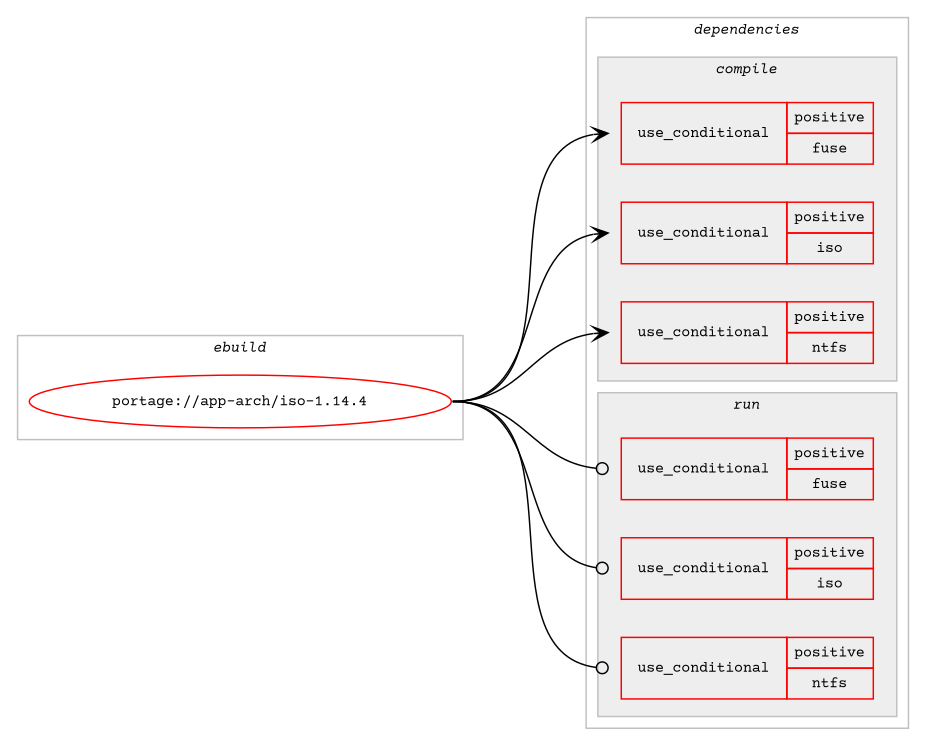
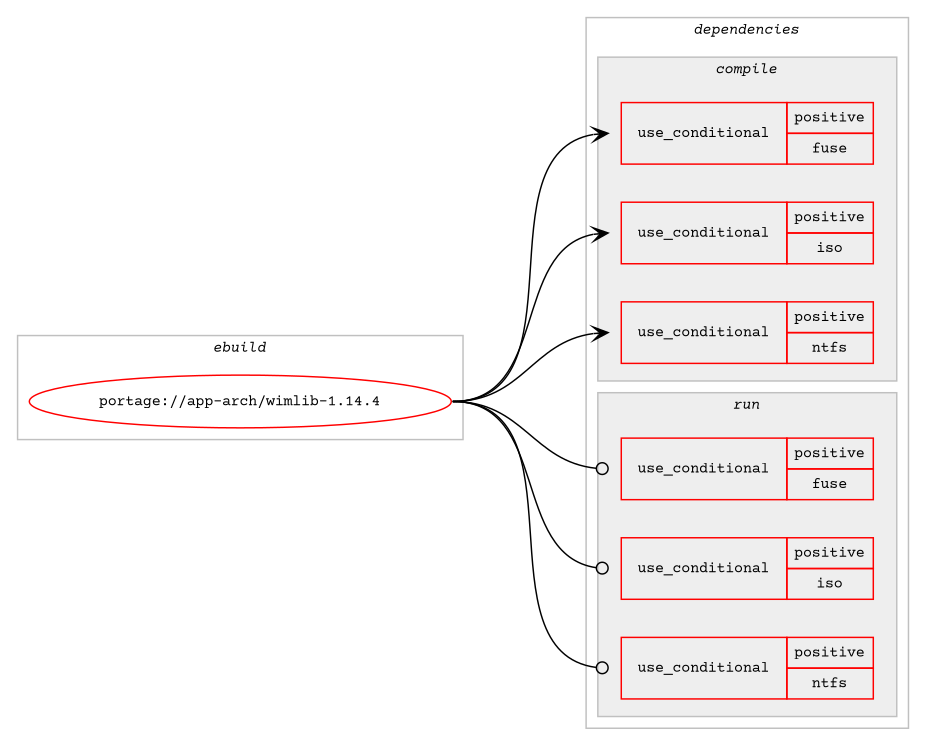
node "portage://app-arch/iso-1.14.4": label "portage://app-arch/iso-1.14.4" -> "portage://app-arch/wimlib-1.14.4"
